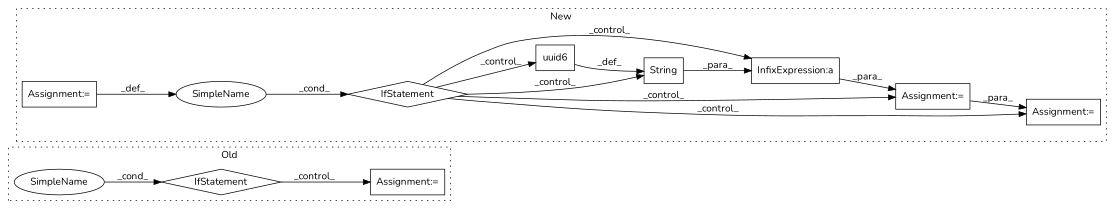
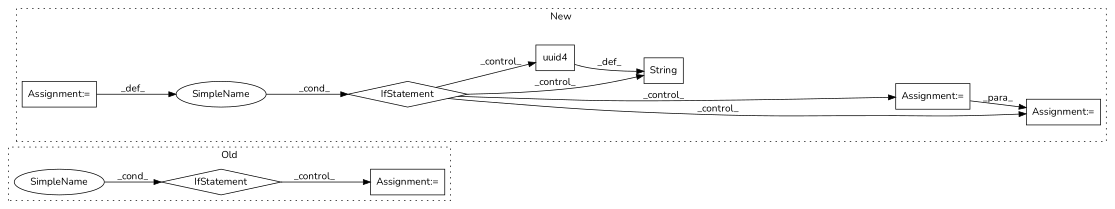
node "uuid6": label "uuid6" -> "uuid4"
node "InfixExpression:a": removed
